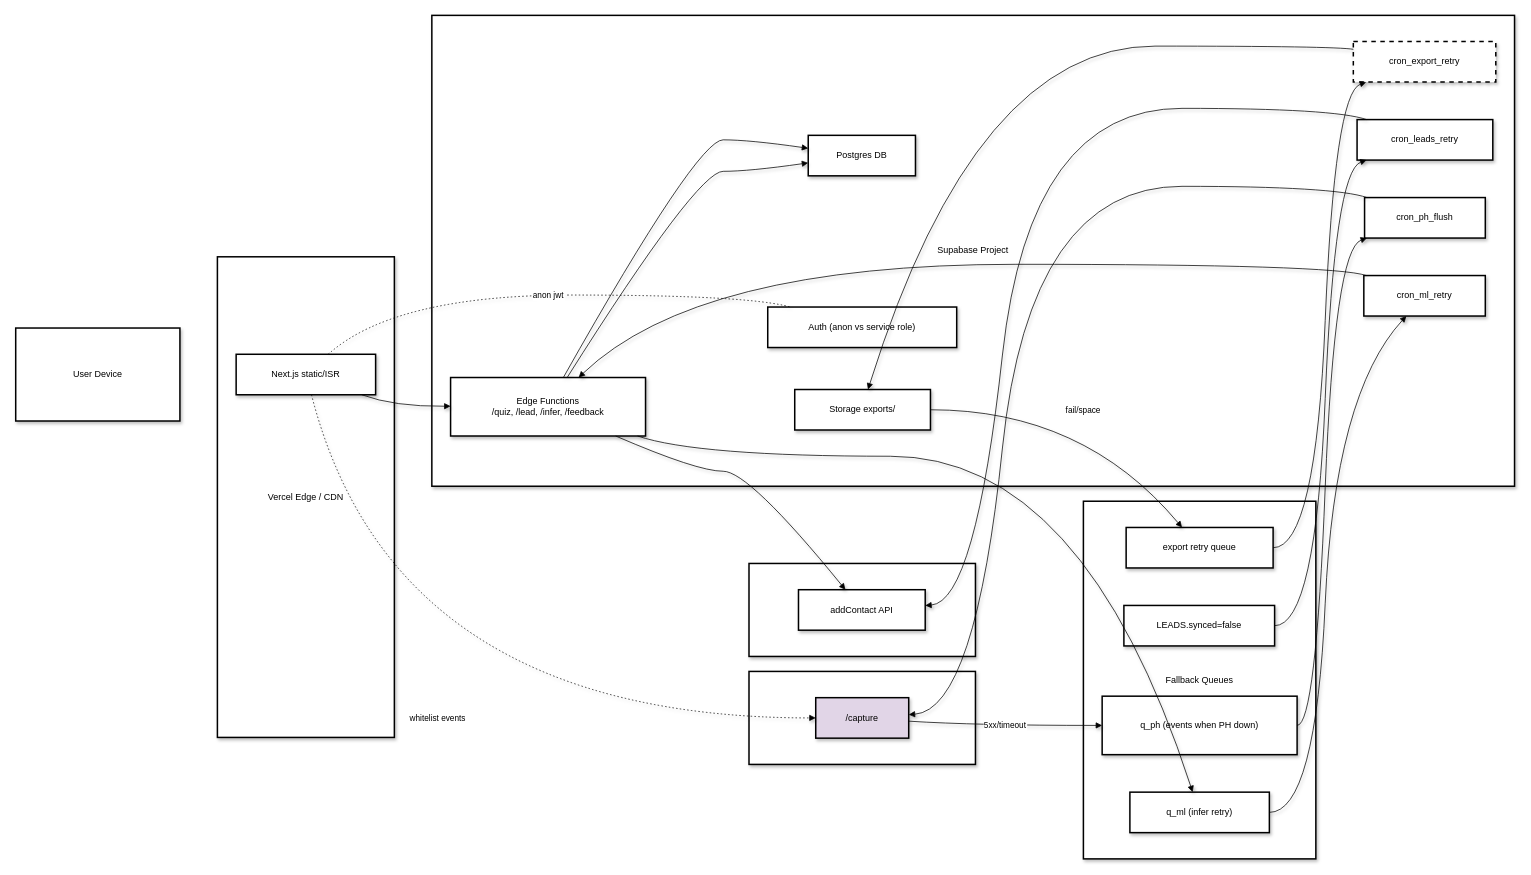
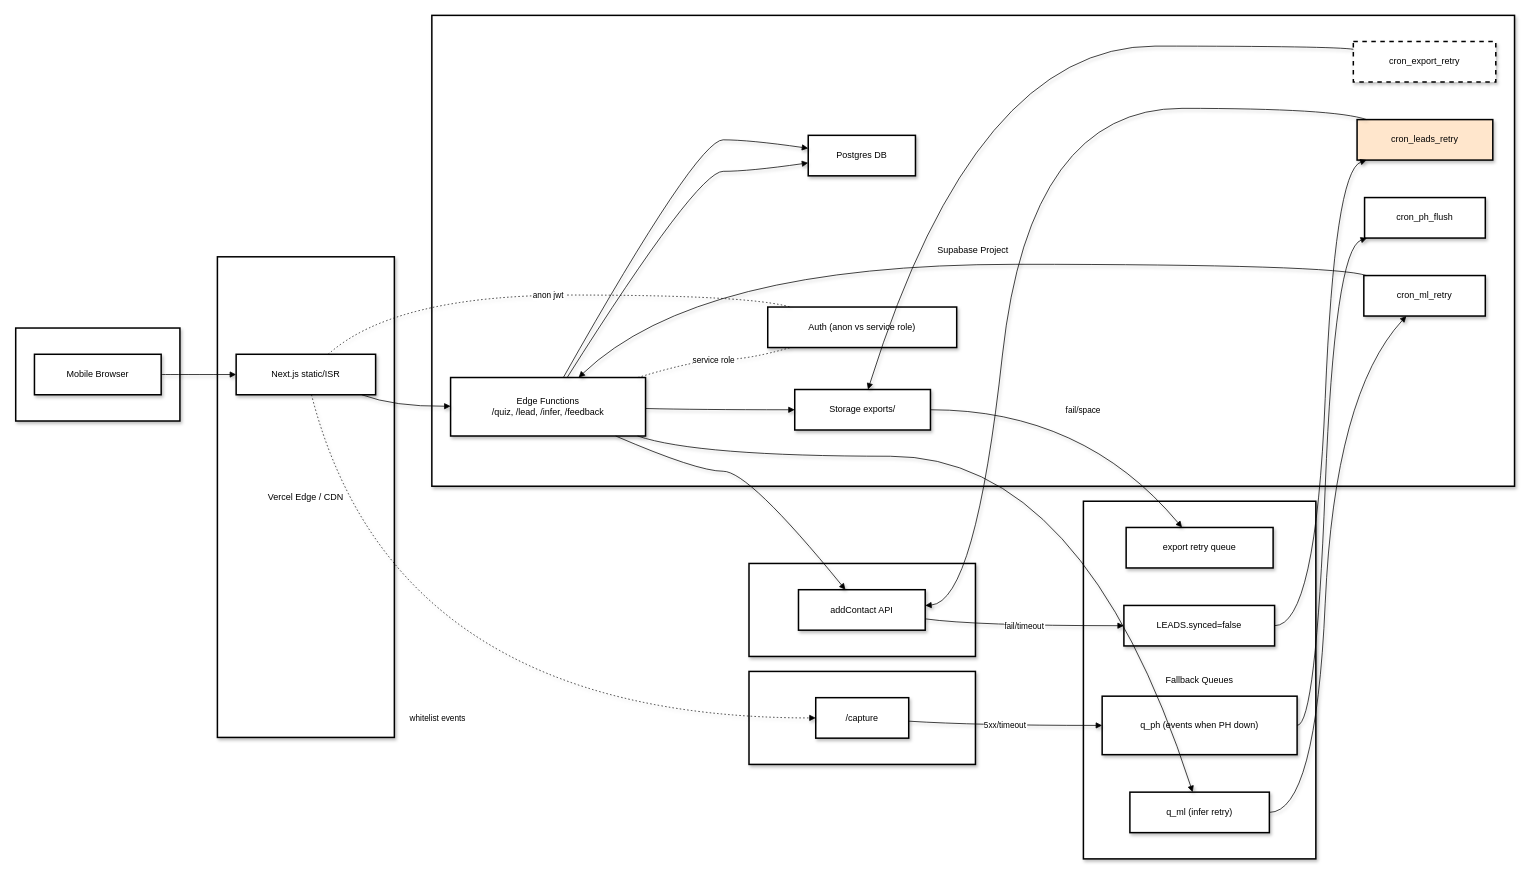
node "cron_leads_retry": fillcolor #ffffff -> #ffe6cc
edge "export retry queue" -> "cron_export_retry": removed
edge "Auth (anon vs service role)" -- "Edge Functions /quiz, /lead, /infer, /feedback": added, label "service role"
node "Mobile Browser": added
edge "Mobile Browser" -> "Next.js static/ISR": added
edge "Edge Functions /quiz, /lead, /infer, /feedback" -> "Storage exports/": added
edge "cron_ph_flush" -> "/capture": removed
edge "addContact API" -> "LEADS.synced=false": added, label "fail/timeout"
node "/capture": fillcolor #e1d5e7 -> #ffffff
